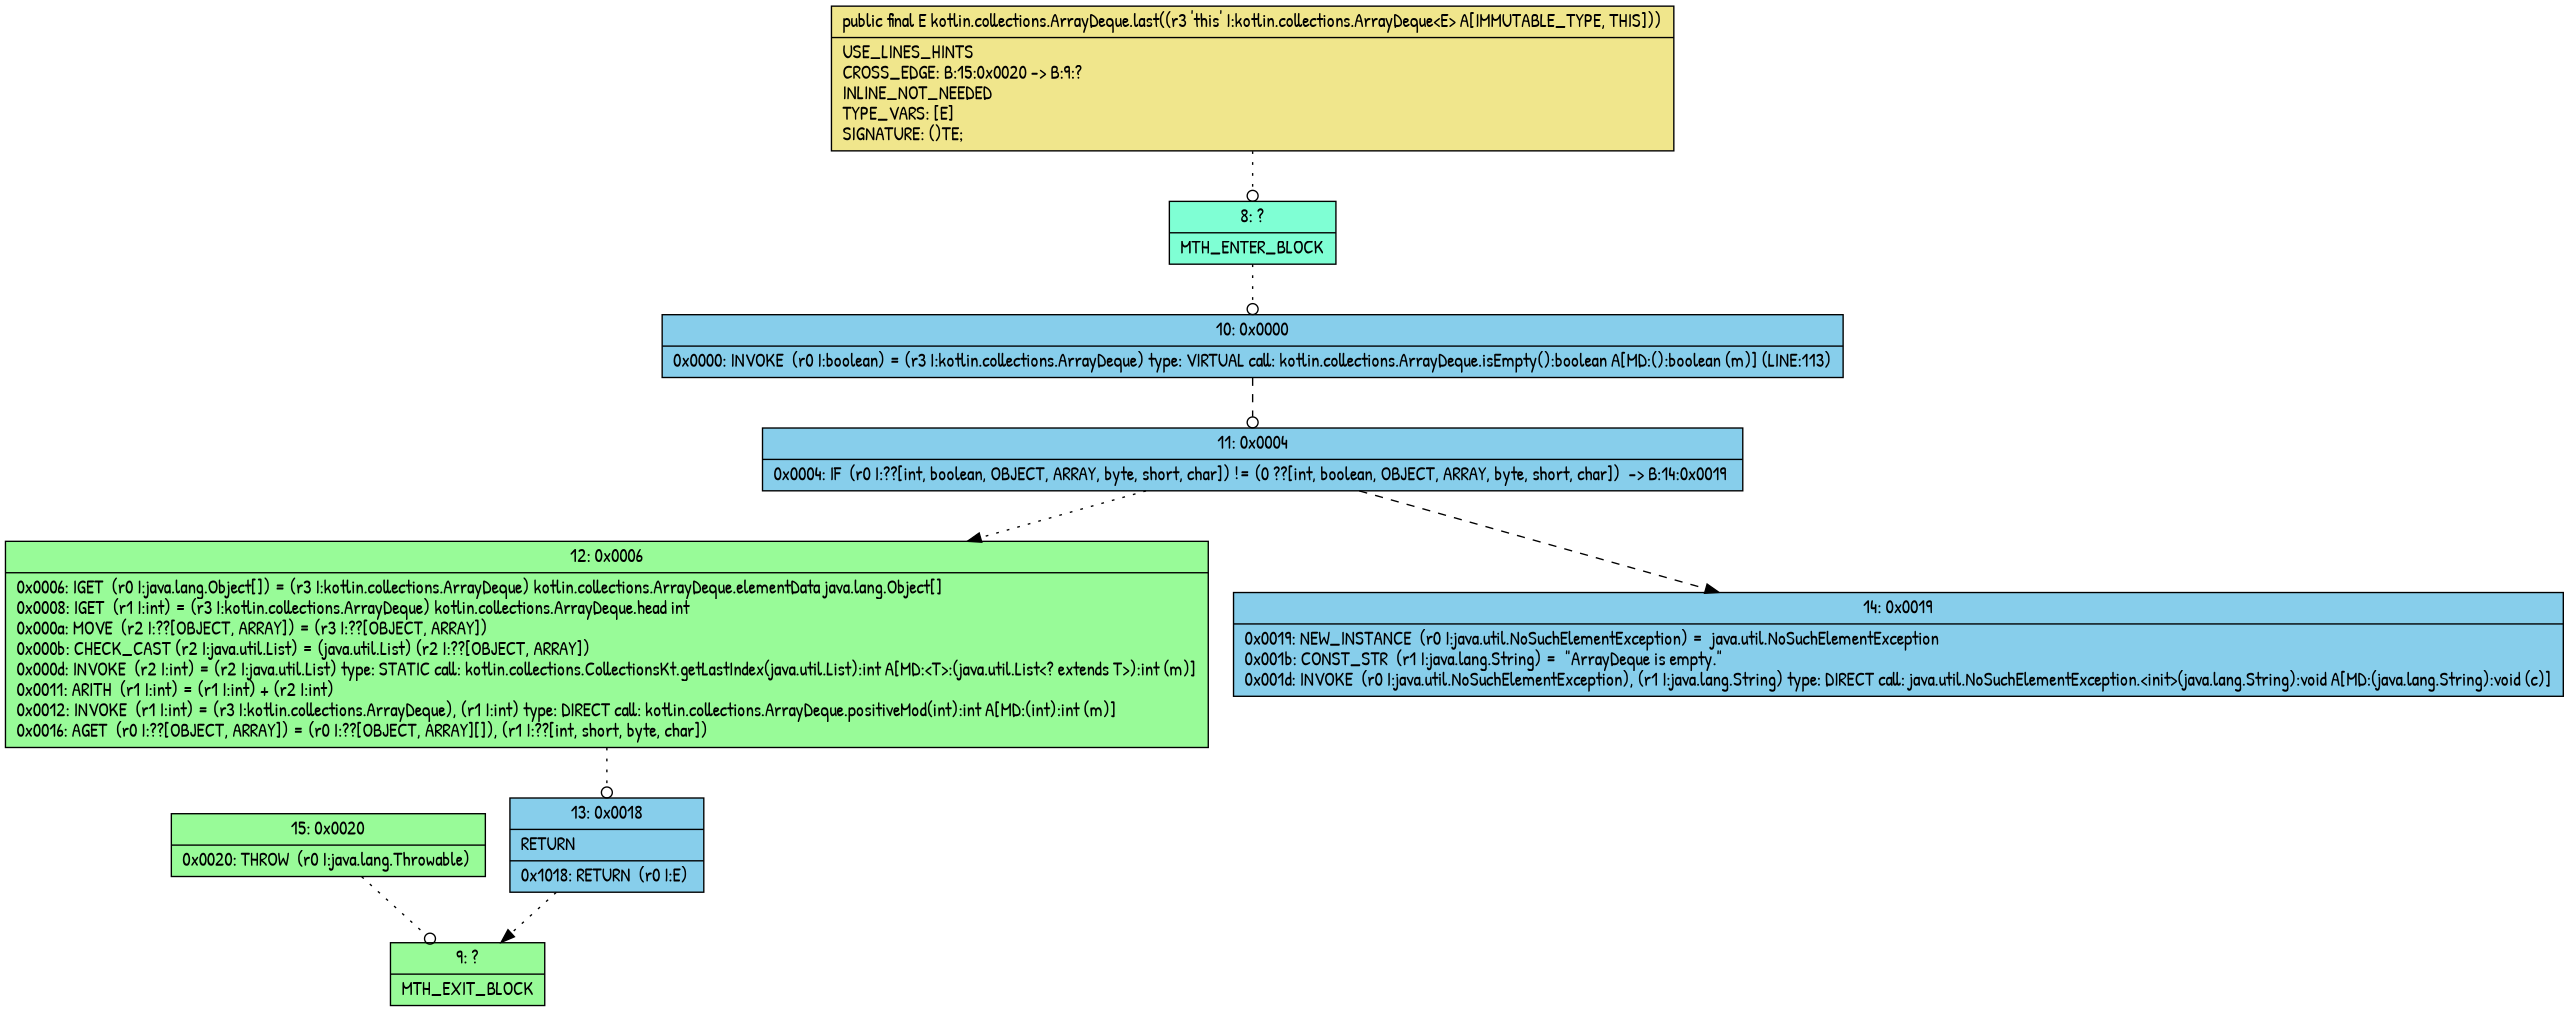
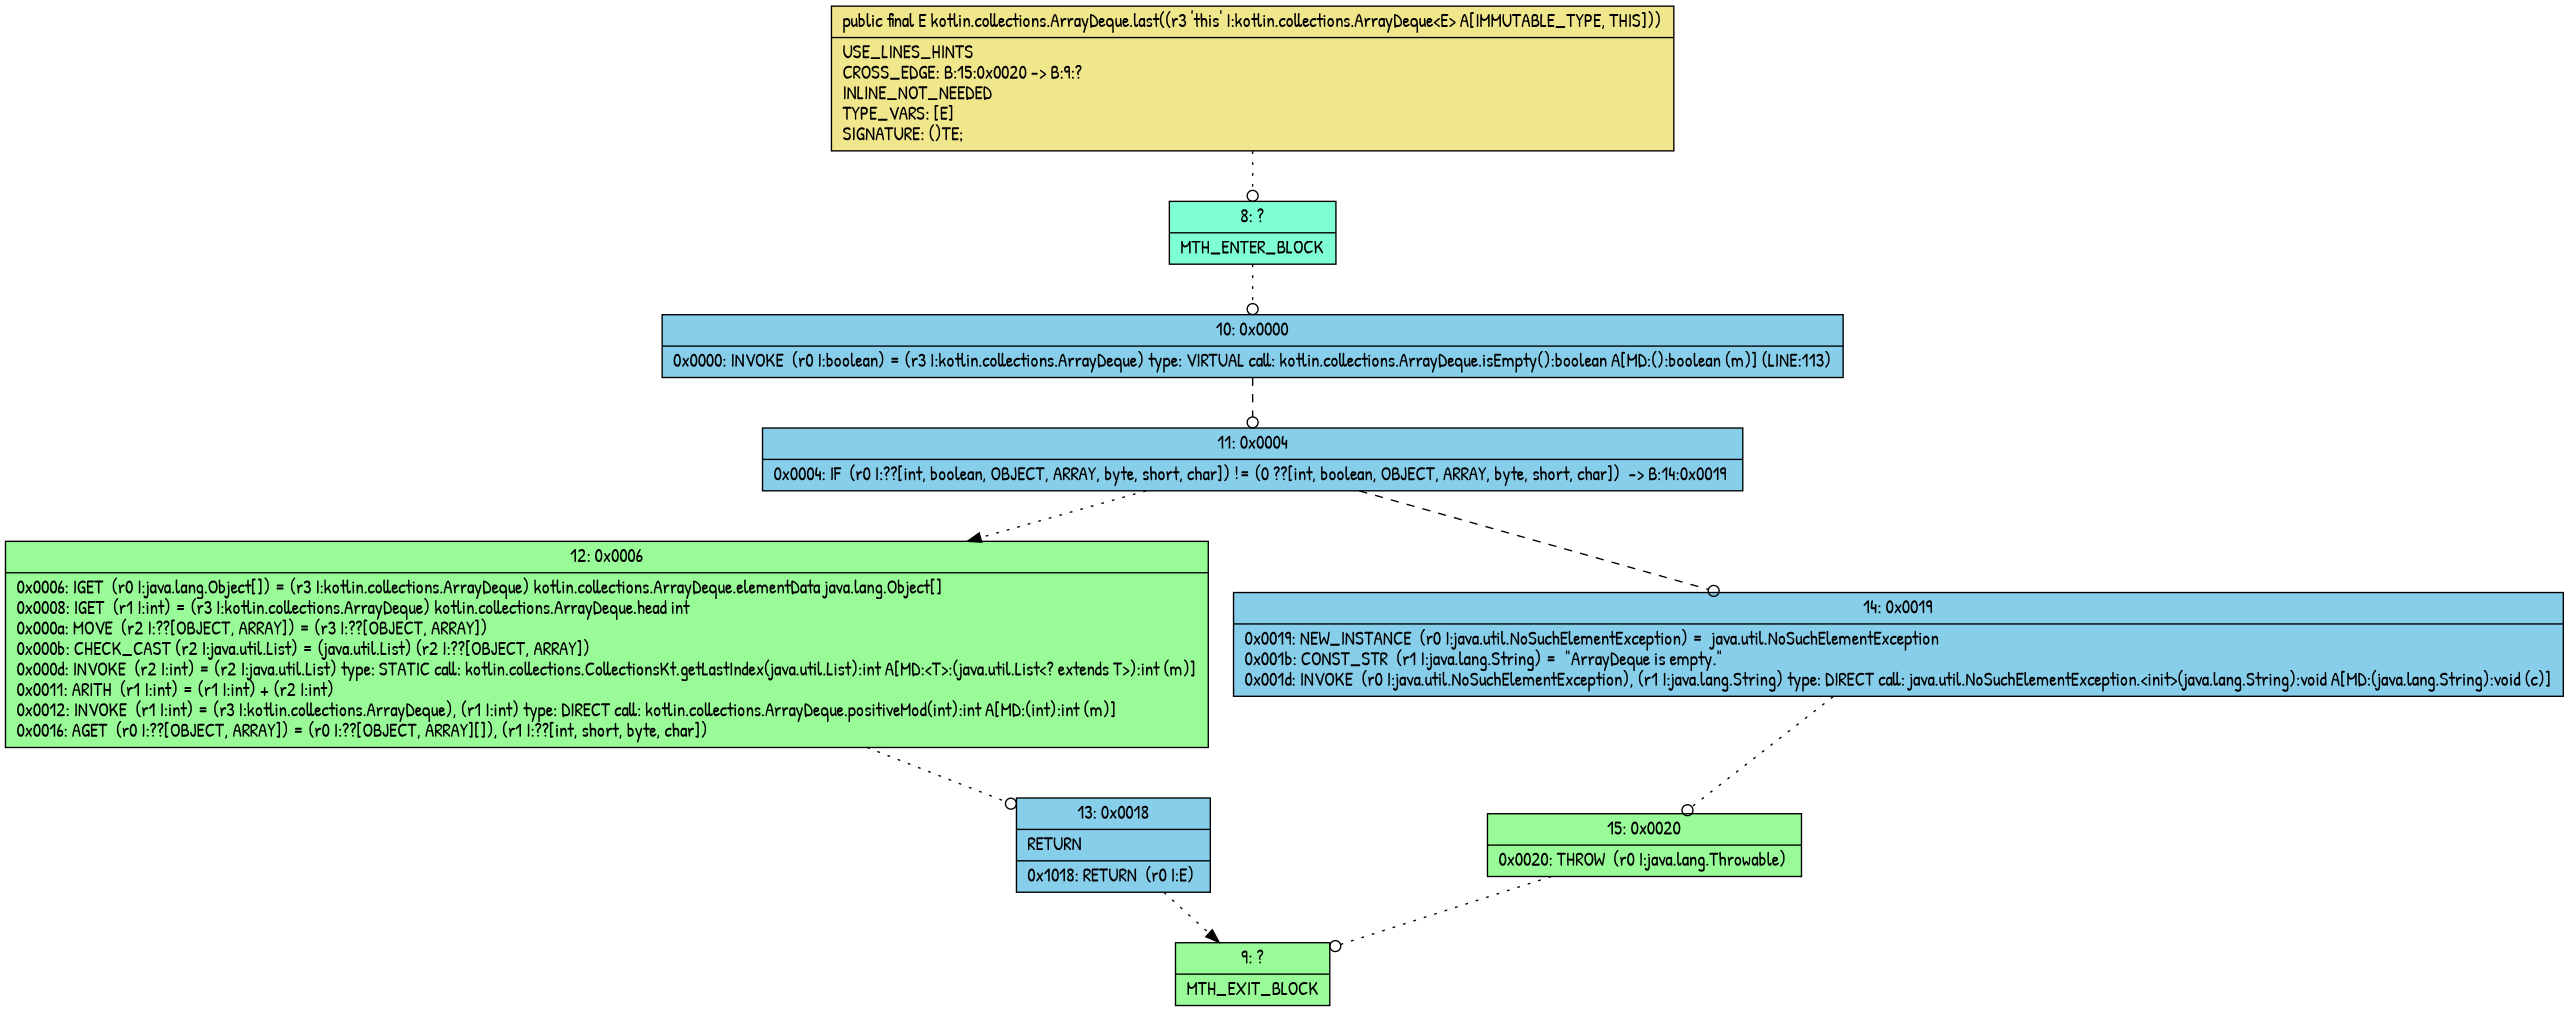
edge "11: 0x0004" -> "14: 0x0019": arrowhead normal -> odot
edge "14: 0x0019" -> "15: 0x0020": added
